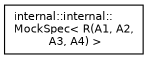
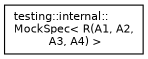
node "internal::internal:: MockSpec< R(A1, A2, A3, A4) >": label "internal::internal:: MockSpec< R(A1, A2, A3, A4) >" -> "testing::internal:: MockSpec< R(A1, A2, A3, A4) >"
